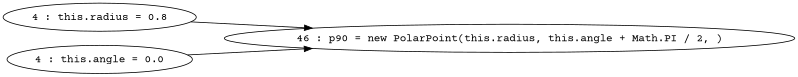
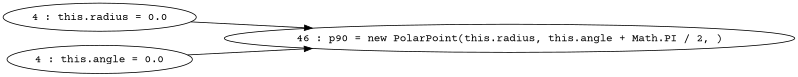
node "4 : this.radius = 0.8": label "4 : this.radius = 0.8" -> "4 : this.radius = 0.0"
